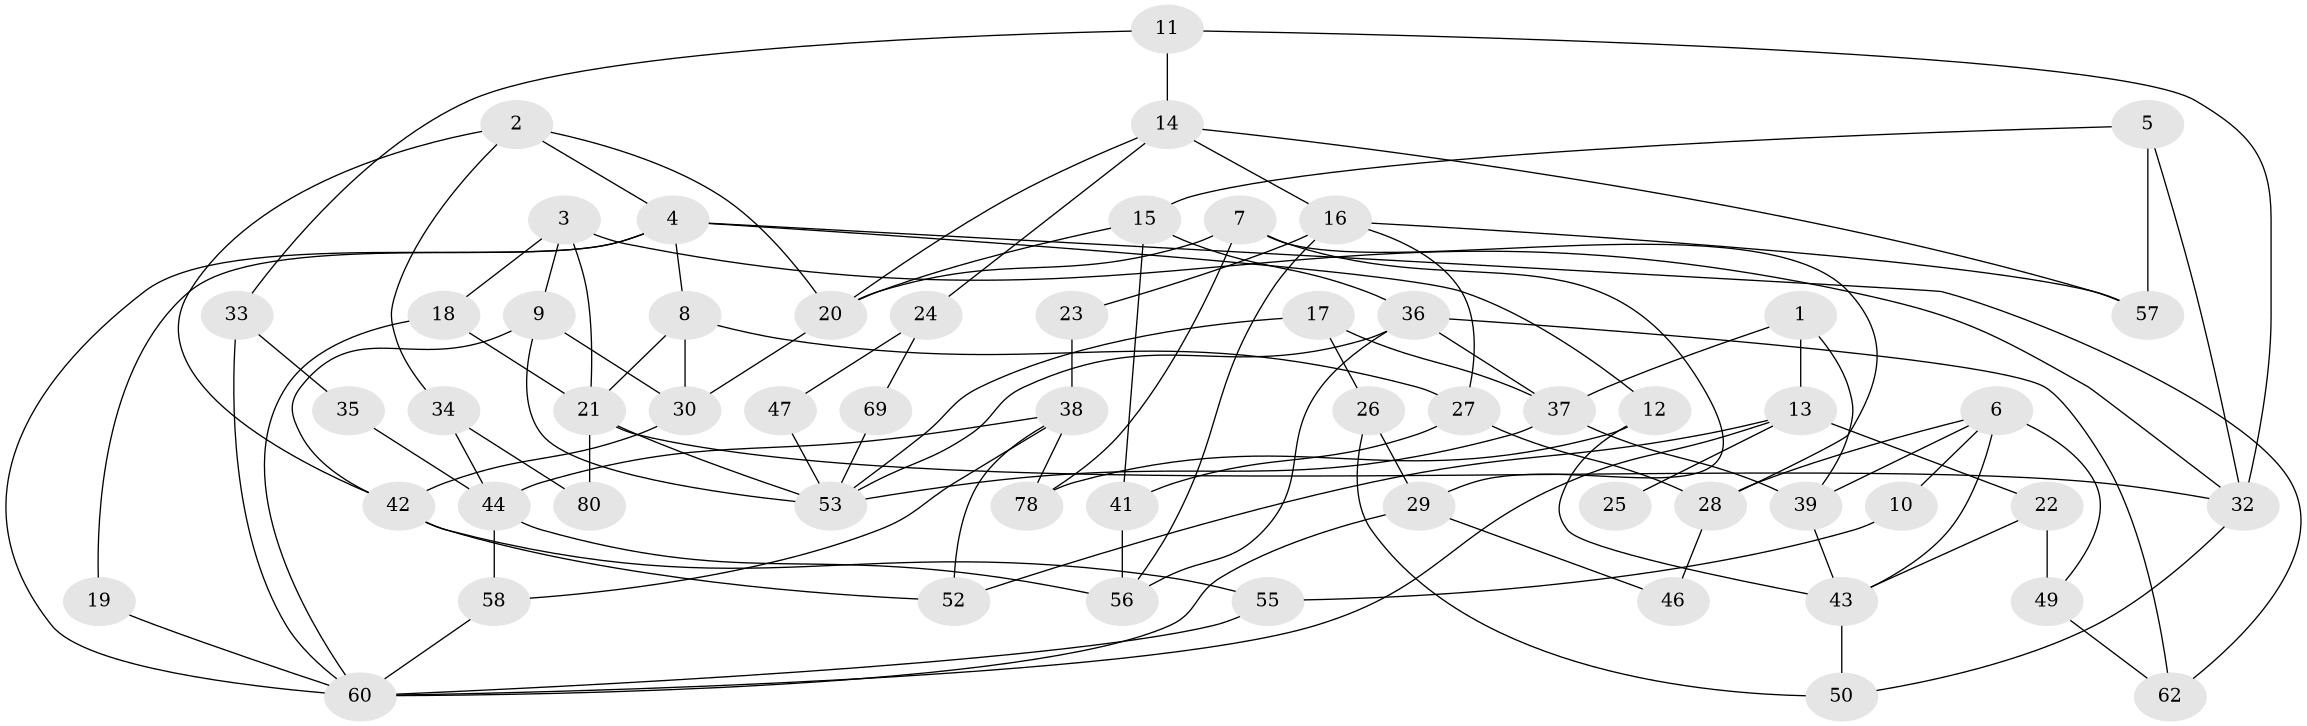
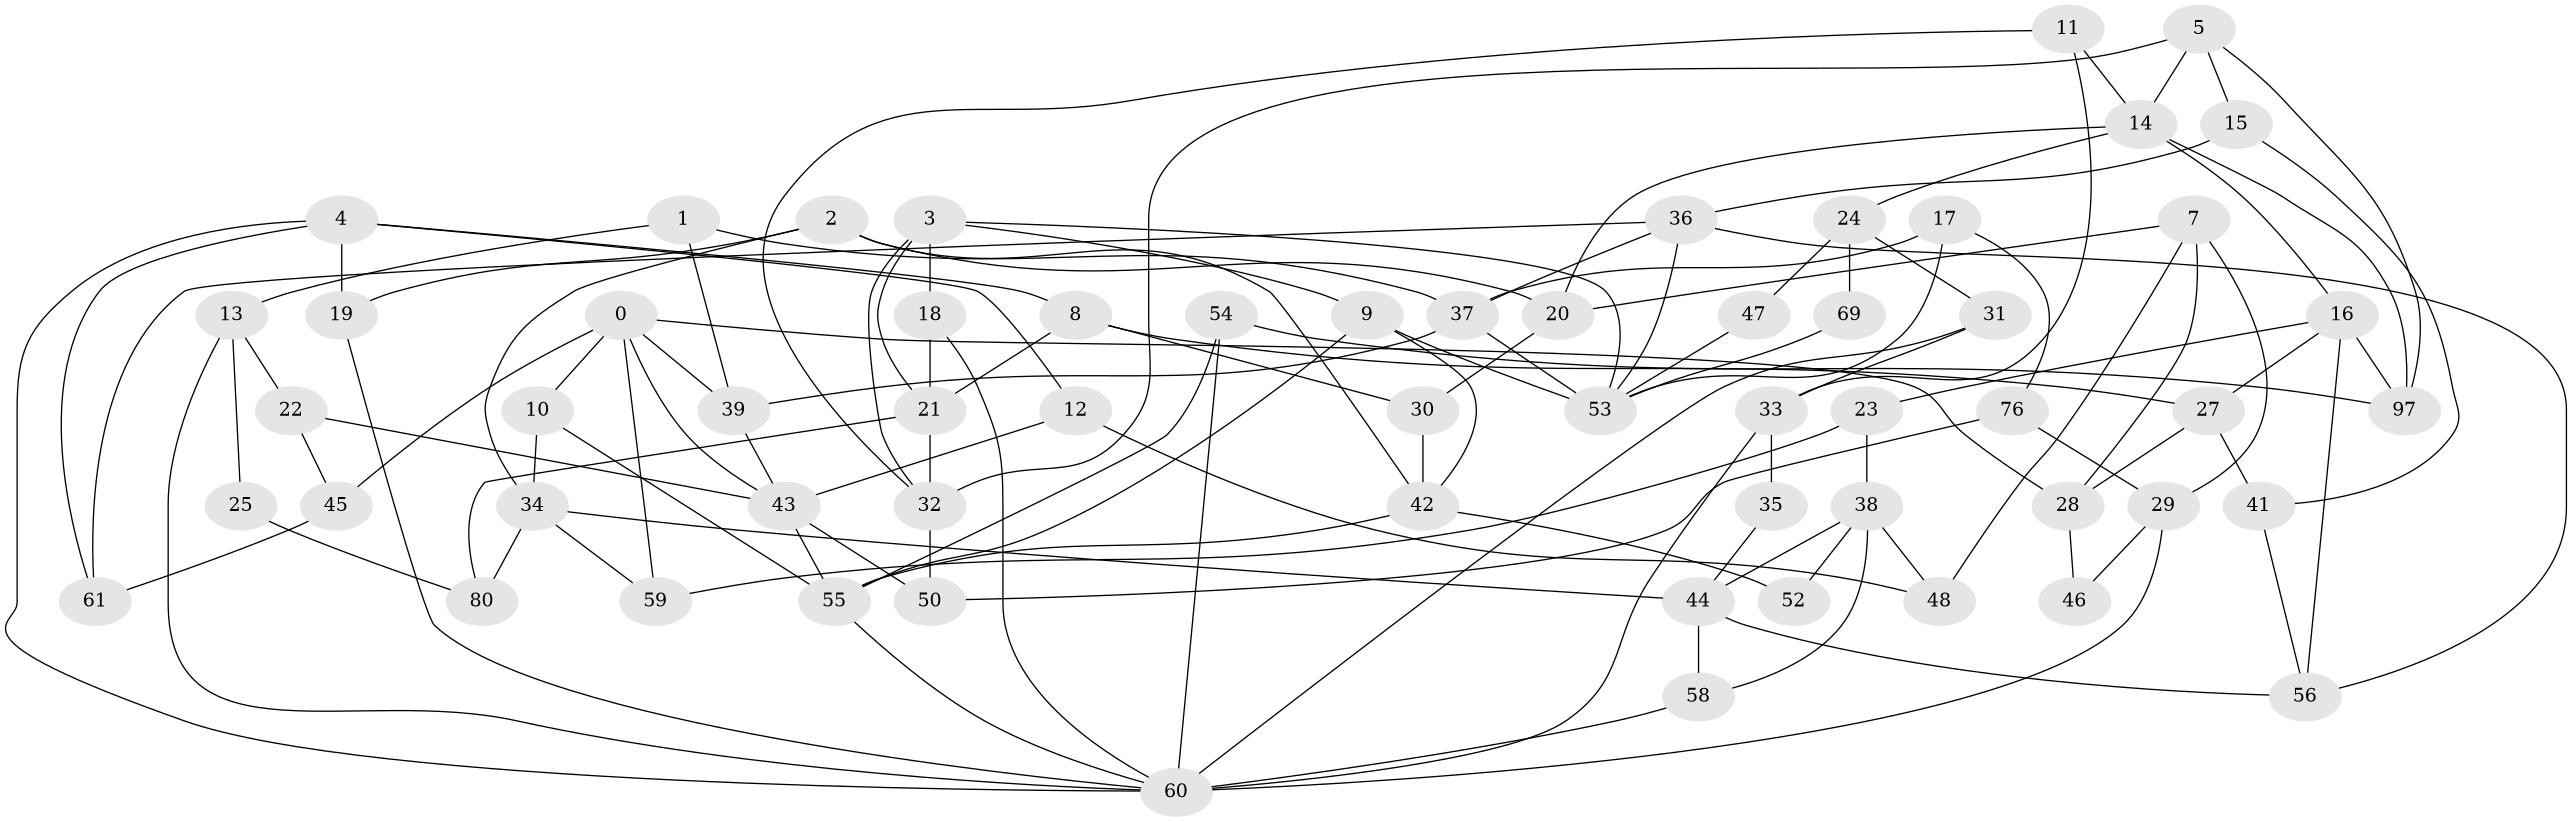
edge "5" -- "14": added
edge "2" -- "4": now "2" -- "19"
edge "15" -- "20": removed
node "54": added
node "31": added
node "57": label "57" -> "97"
edge "9" -- "30": now "9" -- "55"
node "26": label "26" -> "76"
node "6": label "6" -> "0"
edge "10" -- "34": added
edge "21" -- "53": now "3" -- "53"
edge "13" -- "52": removed
node "78": label "78" -> "48"
edge "43" -- "55": added
edge "25" -- "80": added
node "59": added
node "49": label "49" -> "45"
node "62": label "62" -> "61"
